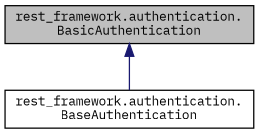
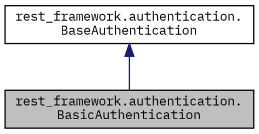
edge "rest_framework.authentication. BaseAuthentication" -> "rest_framework.authentication. BasicAuthentication": reversed
